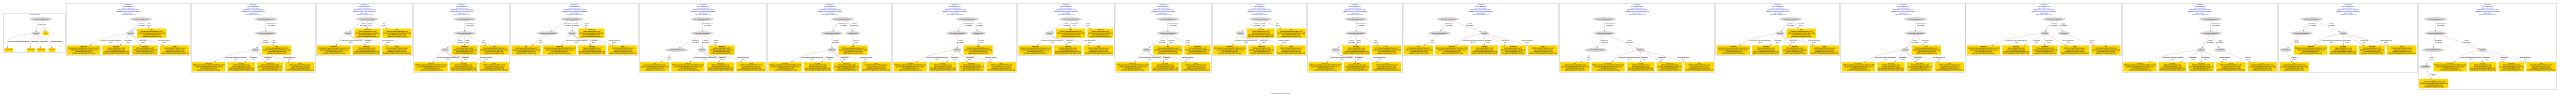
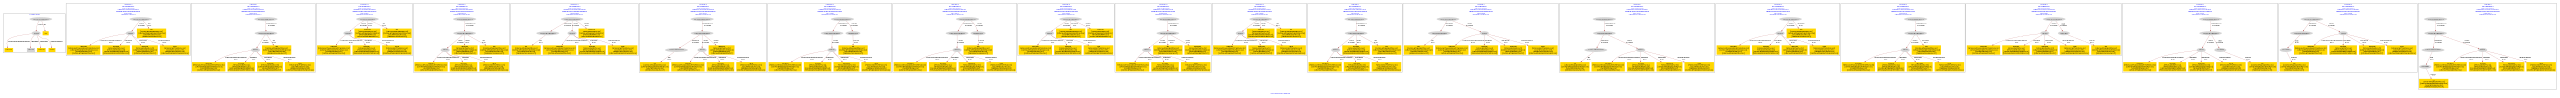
node "birthDate": fillcolor gold -> lightgray
